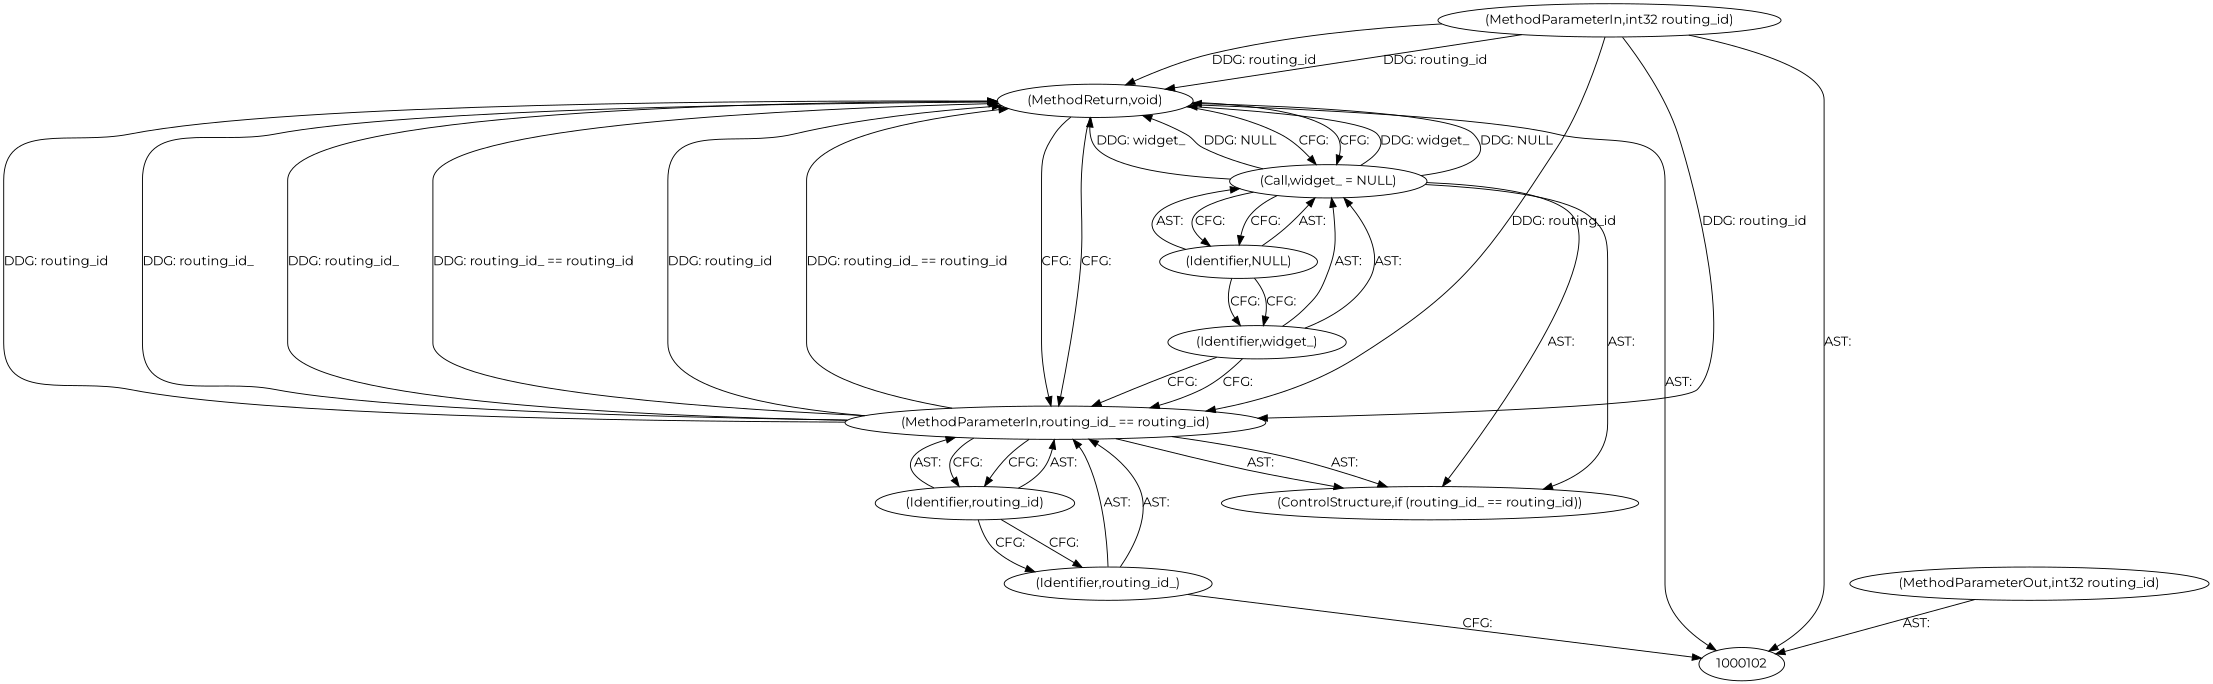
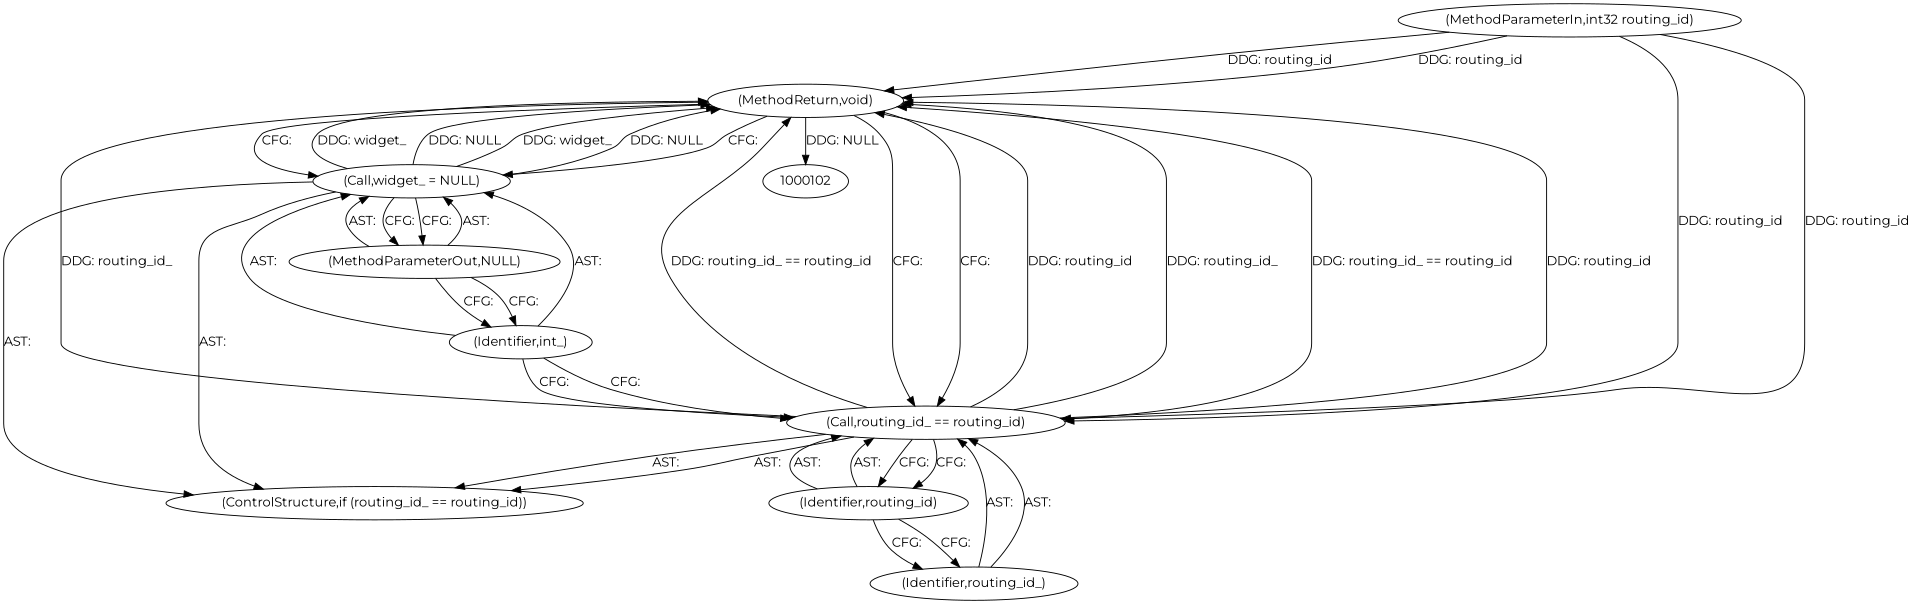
node "(Identifier,NULL)": label "(Identifier,NULL)" -> "(MethodParameterOut,NULL)"
edge "(MethodParameterIn,int32 routing_id)" -> "1000102": removed, label "AST:"
node "(Identifier,widget_)": label "(Identifier,widget_)" -> "(Identifier,int_)"
edge "(MethodReturn,void)" -> "1000102": label "AST: " -> "DDG: NULL"
node "(MethodParameterIn,routing_id_ == routing_id)": label "(MethodParameterIn,routing_id_ == routing_id)" -> "(Call,routing_id_ == routing_id)"
node "(MethodParameterOut,int32 routing_id)": removed
edge "(Identifier,routing_id_)" -> "1000102": removed, label "CFG:"
